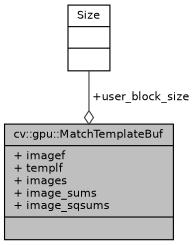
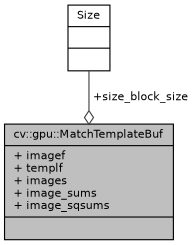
edge "Size" -> "cv::gpu::MatchTemplateBuf": label " +user_block_size" -> " +size_block_size"
